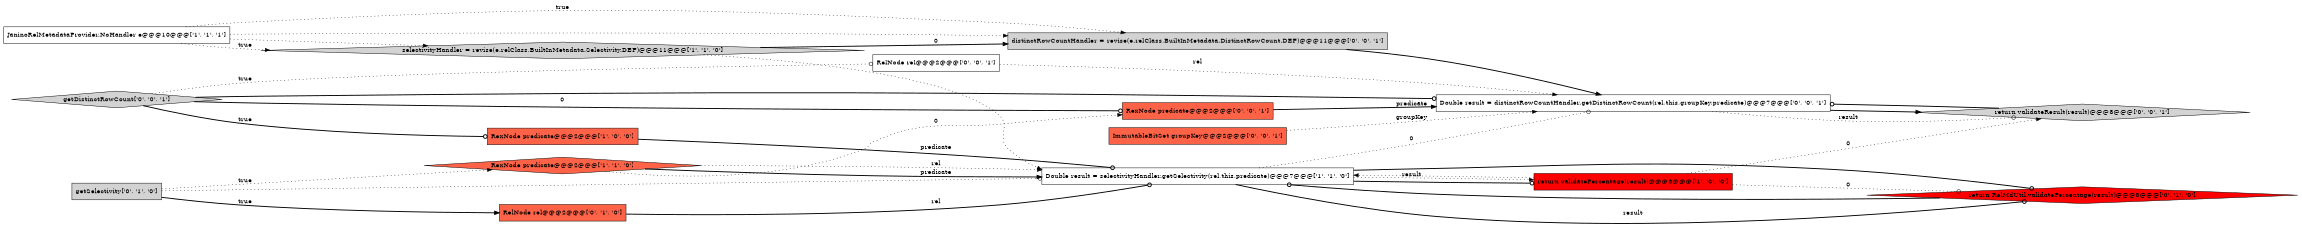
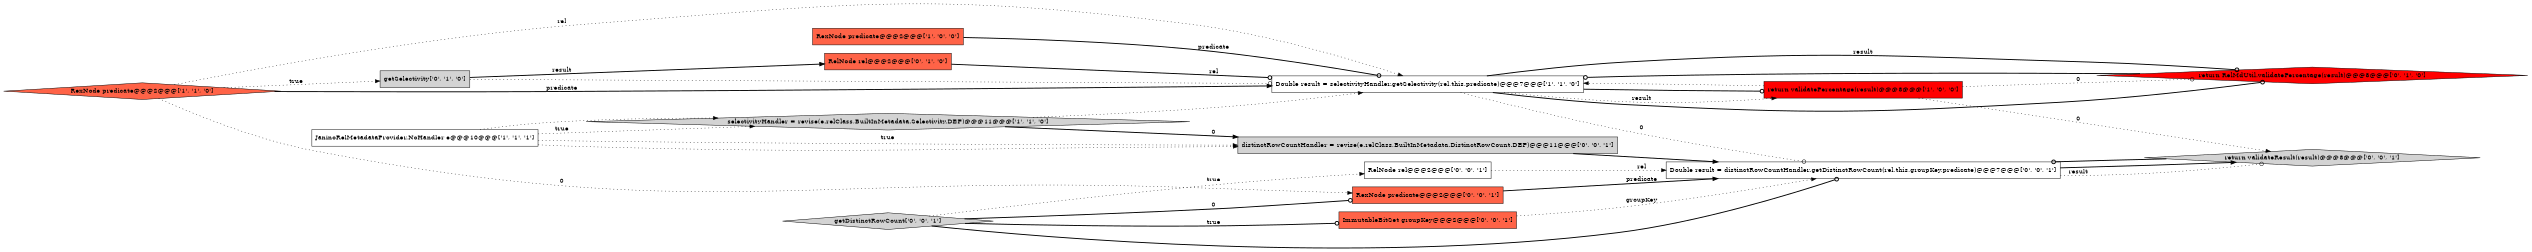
edge "getDistinctRowCount['0', '0', '1']" -> "RelNode rel@@@2@@@['0', '0', '1']": arrowhead odot -> normal
edge "getDistinctRowCount['0', '0', '1']" -> "RexNode predicate@@@2@@@['1', '0', '0']": now "getDistinctRowCount['0', '0', '1']" -> "ImmutableBitSet groupKey@@@2@@@['0', '0', '1']"
edge "getSelectivity['0', '1', '0']" -> "RexNode predicate@@@2@@@['1', '1', '0']": reversed
edge "getSelectivity['0', '1', '0']" -> "RelNode rel@@@2@@@['0', '1', '0']": label "true" -> "result"
